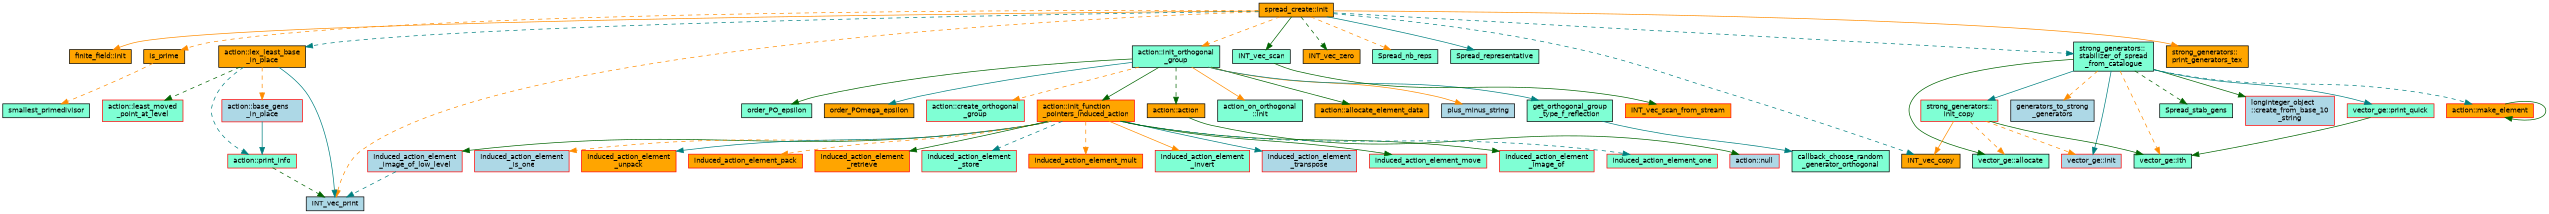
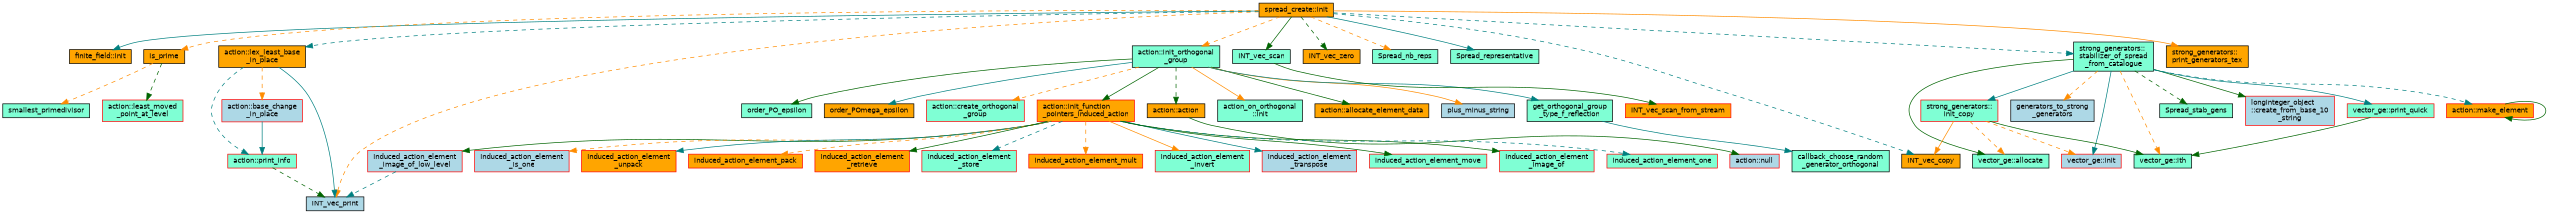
edge "spread_create::init" -> "finite_field::init": color darkorange -> teal
edge "action::lex_least_base _in_place" -> "action::least_moved _point_at_level": now "is_prime" -> "action::least_moved _point_at_level"
node "action::base_gens _in_place": label "action::base_gens _in_place" -> "action::base_change _in_place"
